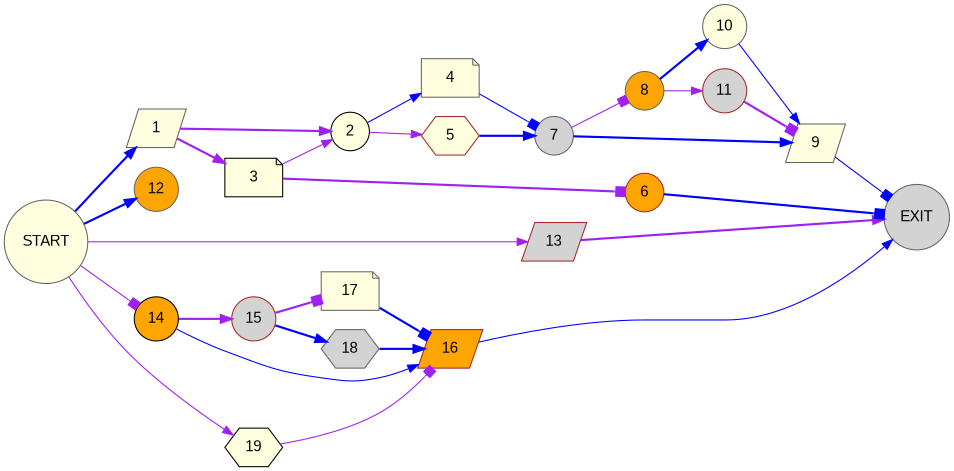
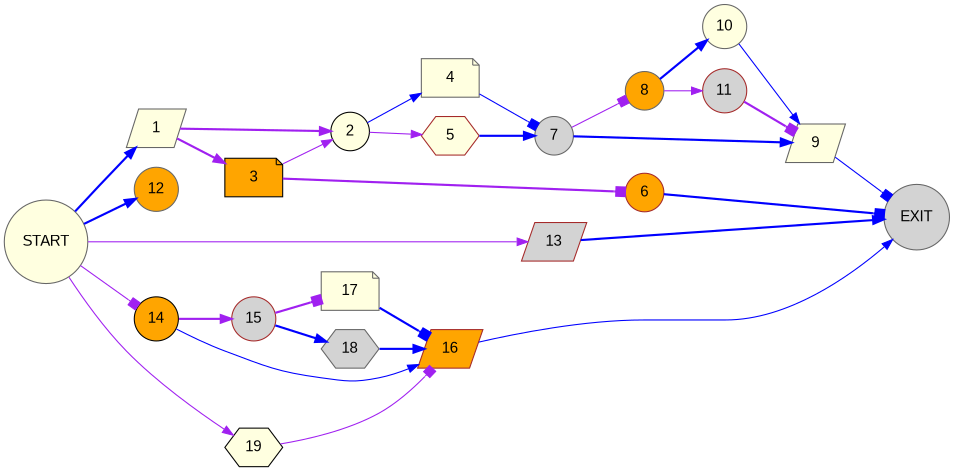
node "3": fillcolor lightyellow -> orange
edge "13" -> "EXIT": color purple -> blue
